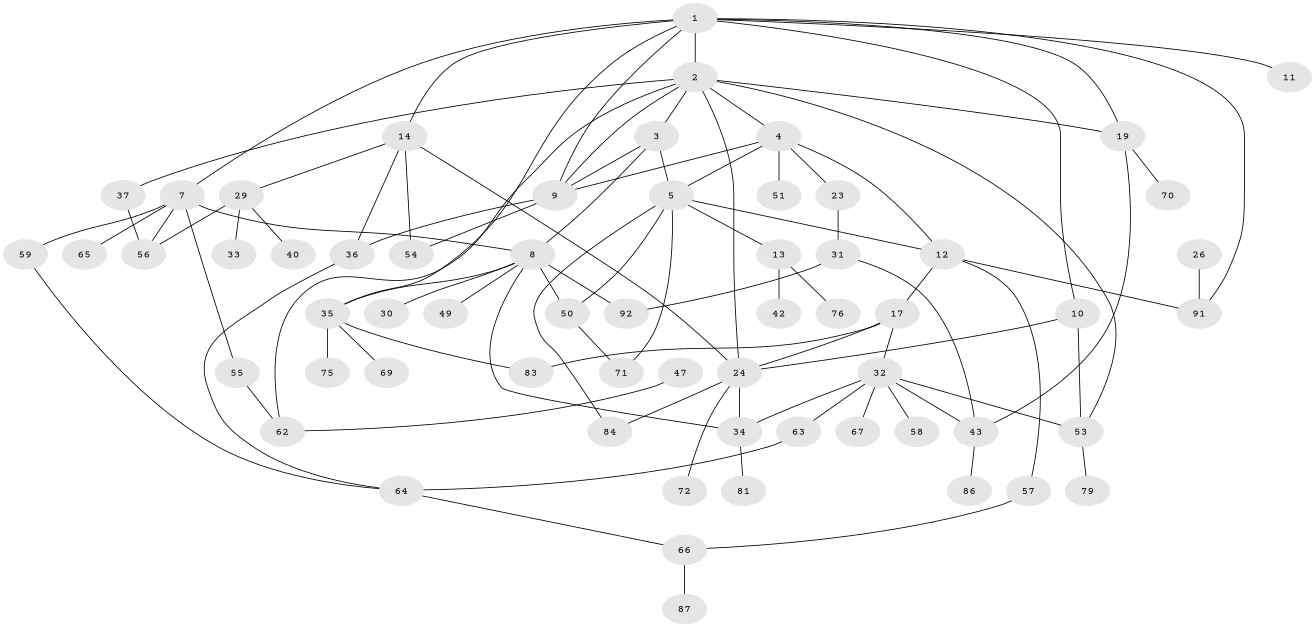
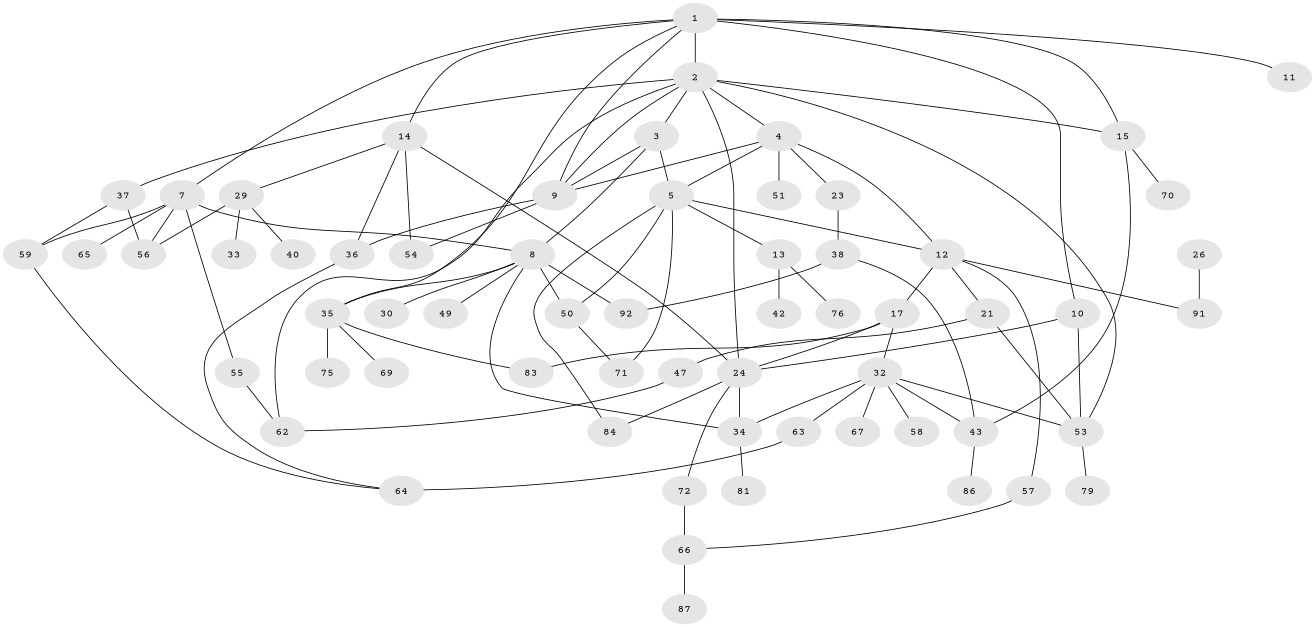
edge "1" -- "91": removed
node "19": label "19" -> "15"
edge "37" -- "59": added
node "31": label "31" -> "38"
node "21": added
edge "64" -- "66": now "72" -- "66"
